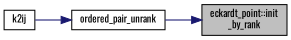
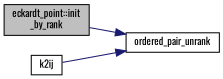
edge "ordered_pair_unrank" -> "eckardt_point::init _by_rank": reversed
